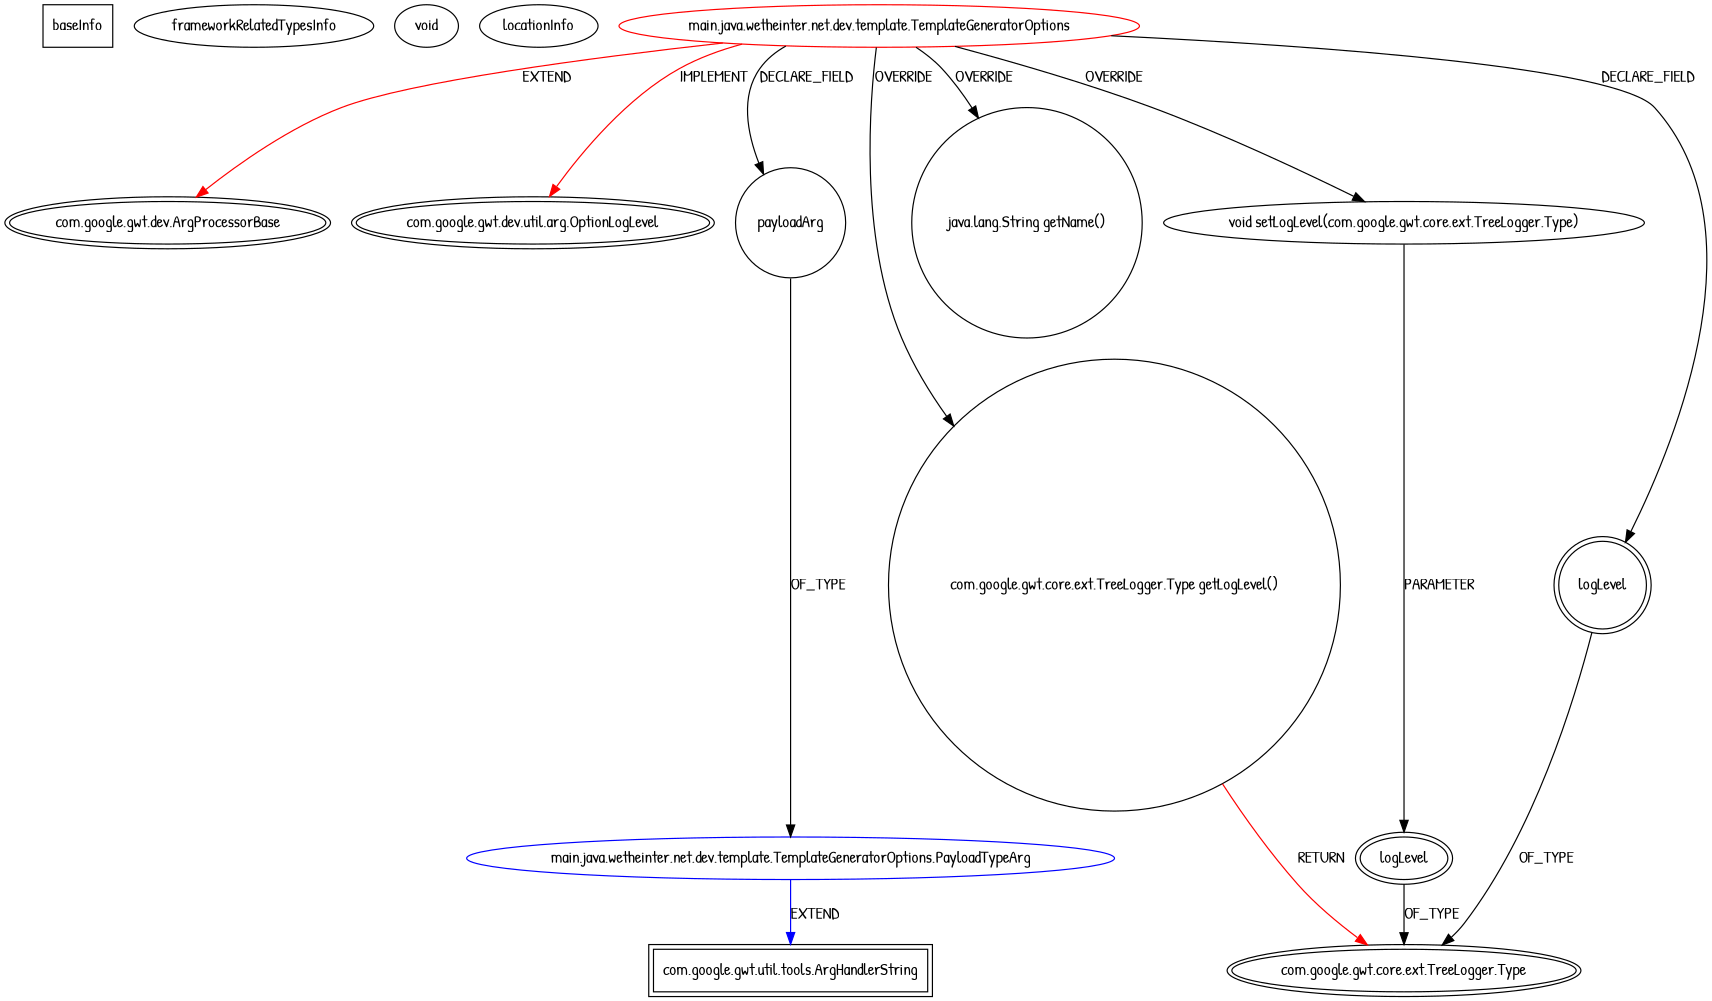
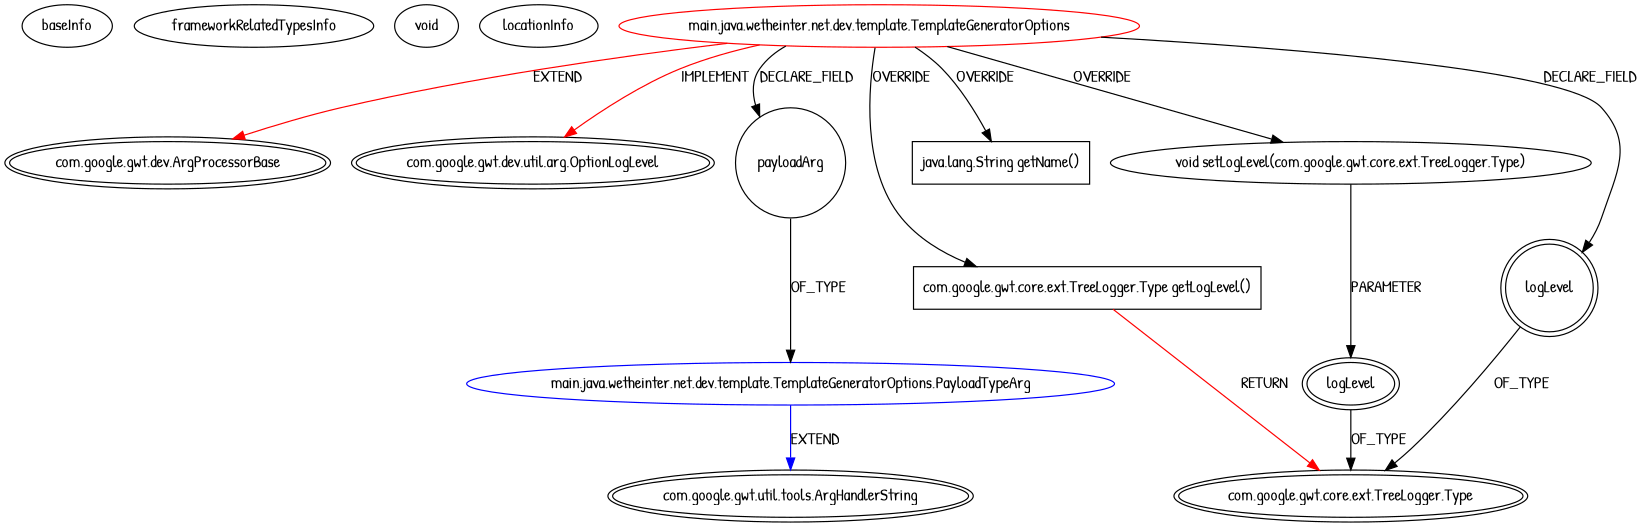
node "baseInfo": shape box -> ellipse
node "java.lang.String getName()": shape circle -> box
node "com.google.gwt.core.ext.TreeLogger.Type getLogLevel()": shape circle -> box
node "com.google.gwt.util.tools.ArgHandlerString": shape box -> ellipse
